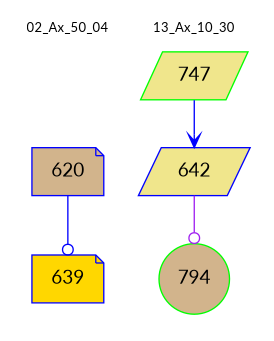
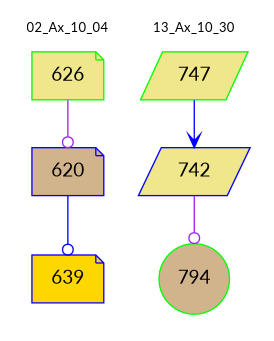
cluster "02_Ax_50_04": label "02_Ax_50_04" -> "02_Ax_10_04"
node "626": added
node "642": label "642" -> "742"
